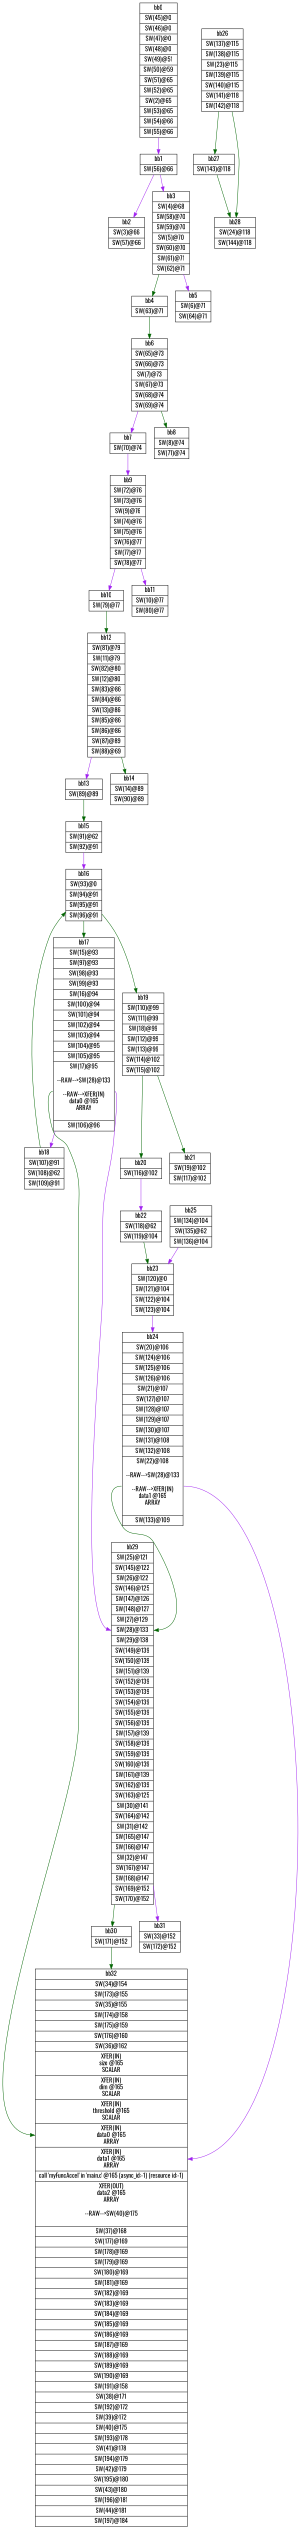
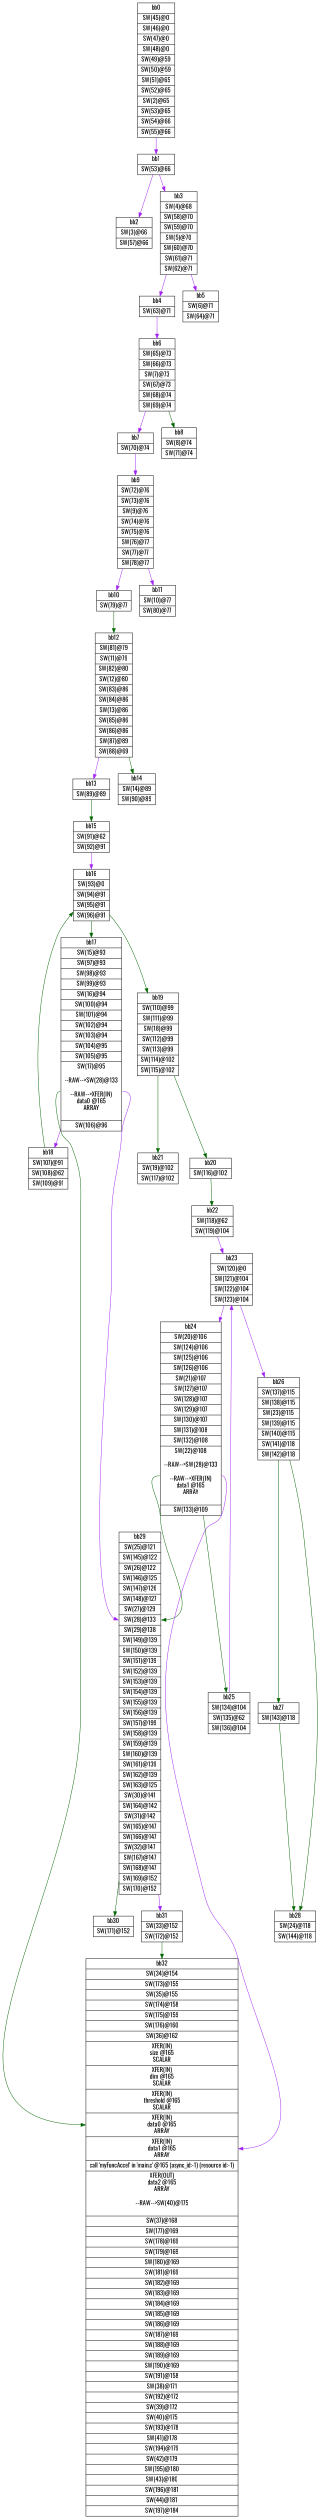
node "bb0": text "SW(49)@51" -> "SW(49)@59"
node "bb1": text "SW(56)@66" -> "SW(53)@66"
edge "bb3" -> "bb4": color darkgreen -> purple
edge "bb4" -> "bb6": color darkgreen -> purple
edge "bb20" -> "bb22": color purple -> darkgreen
edge "bb22" -> "bb23": color darkgreen -> purple
edge "bb23" -> "bb26": added
edge "bb24" -> "bb25": added
node "bb29": text "SW(157)@139" -> "SW(157)@199"
edge "bb30" -> "bb32": now "bb31" -> "bb32"
